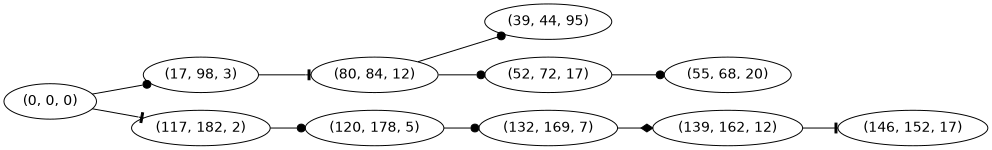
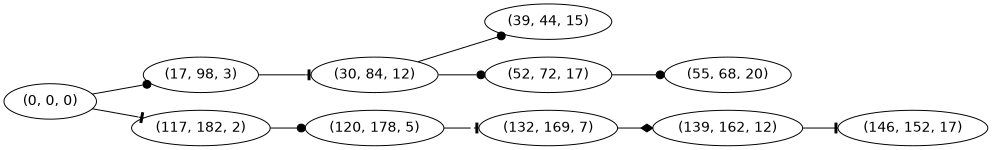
node "(39, 44, 95)": label "(39, 44, 95)" -> "(39, 44, 15)"
node "(80, 84, 12)": label "(80, 84, 12)" -> "(30, 84, 12)"
edge "(120, 178, 5)" -> "(132, 169, 7)": arrowhead dot -> tee
